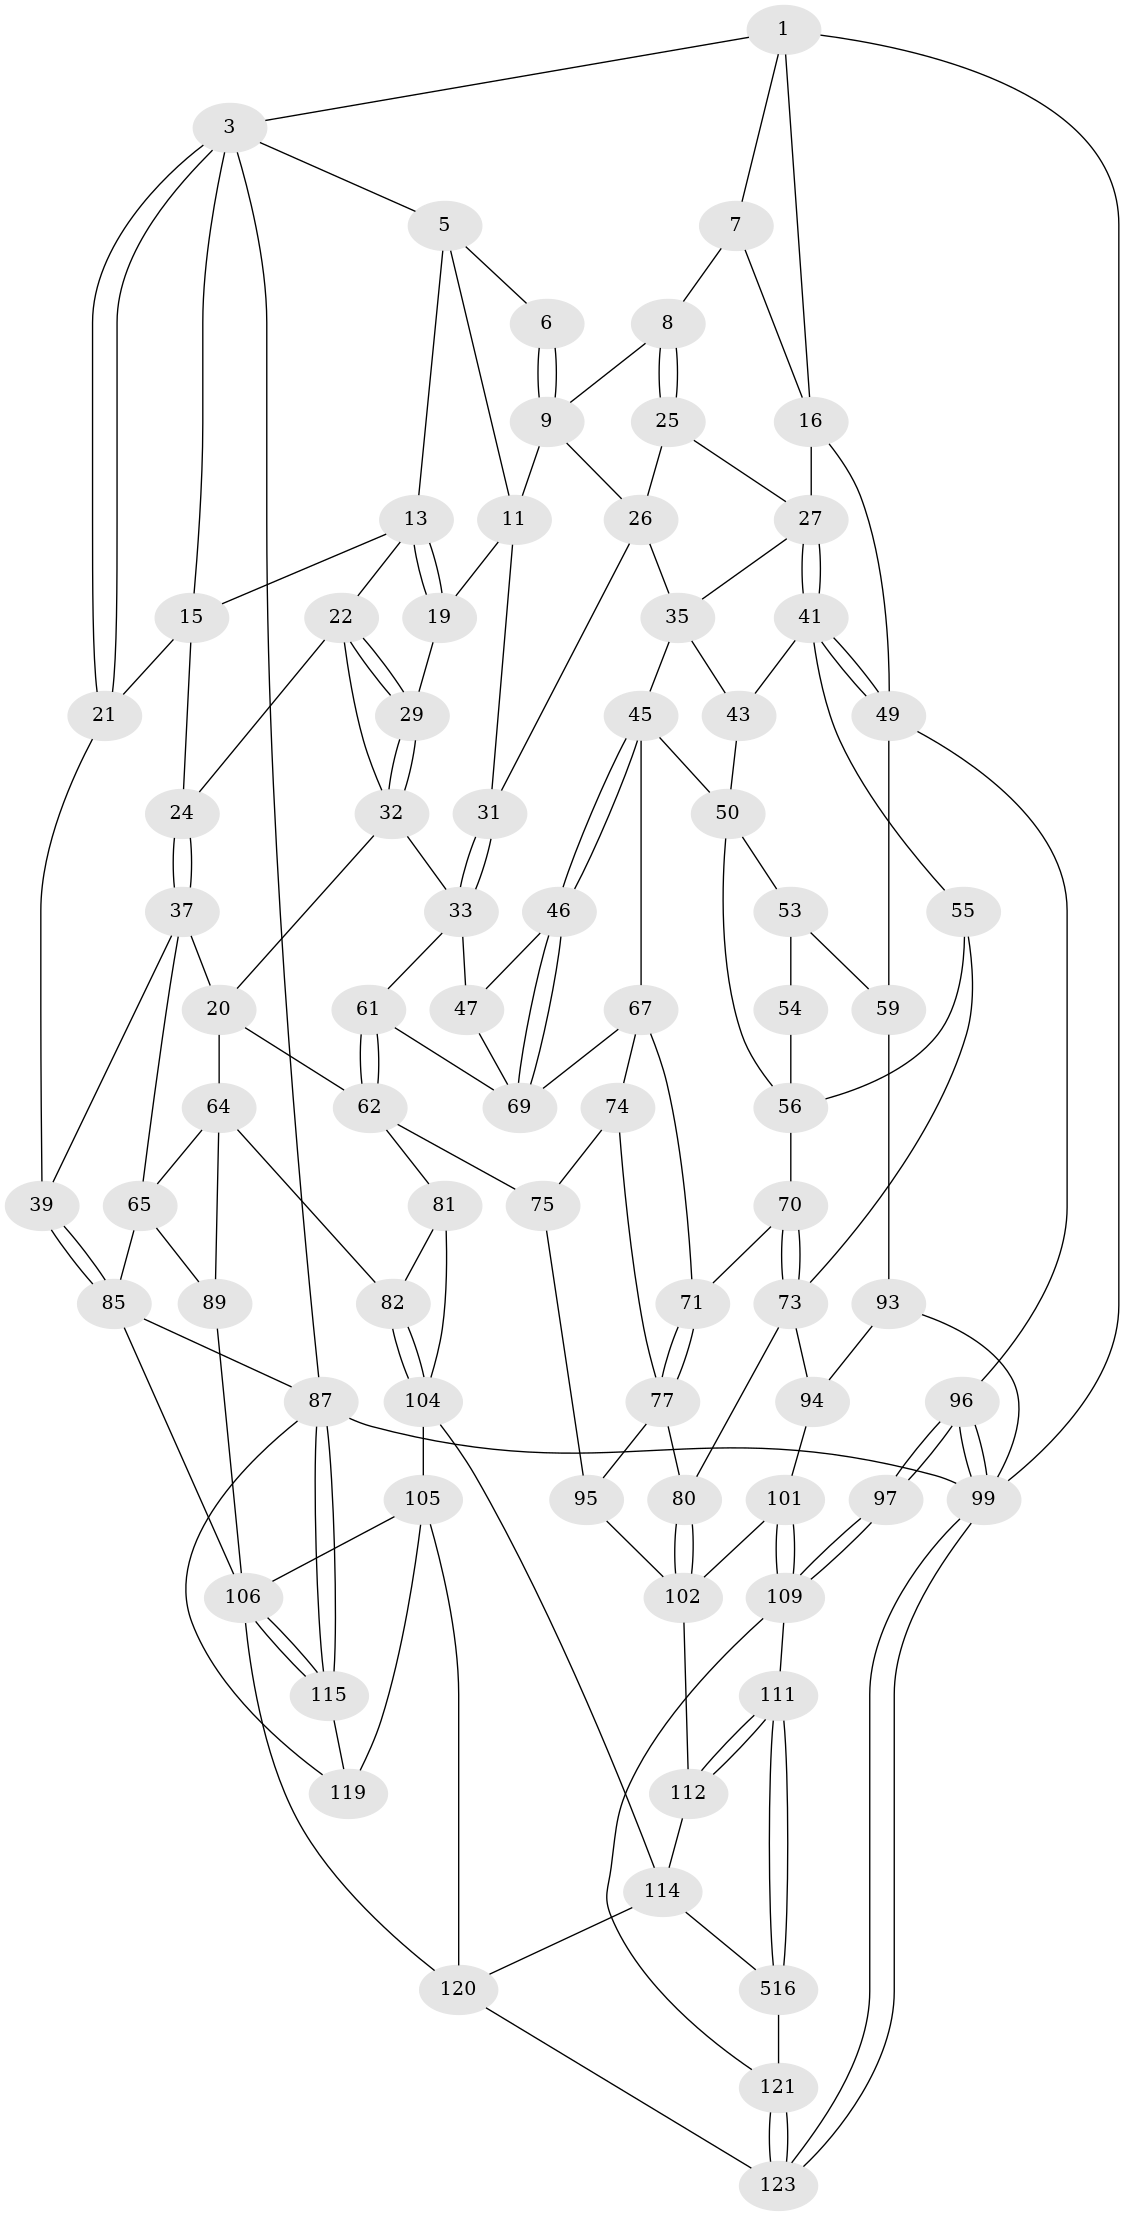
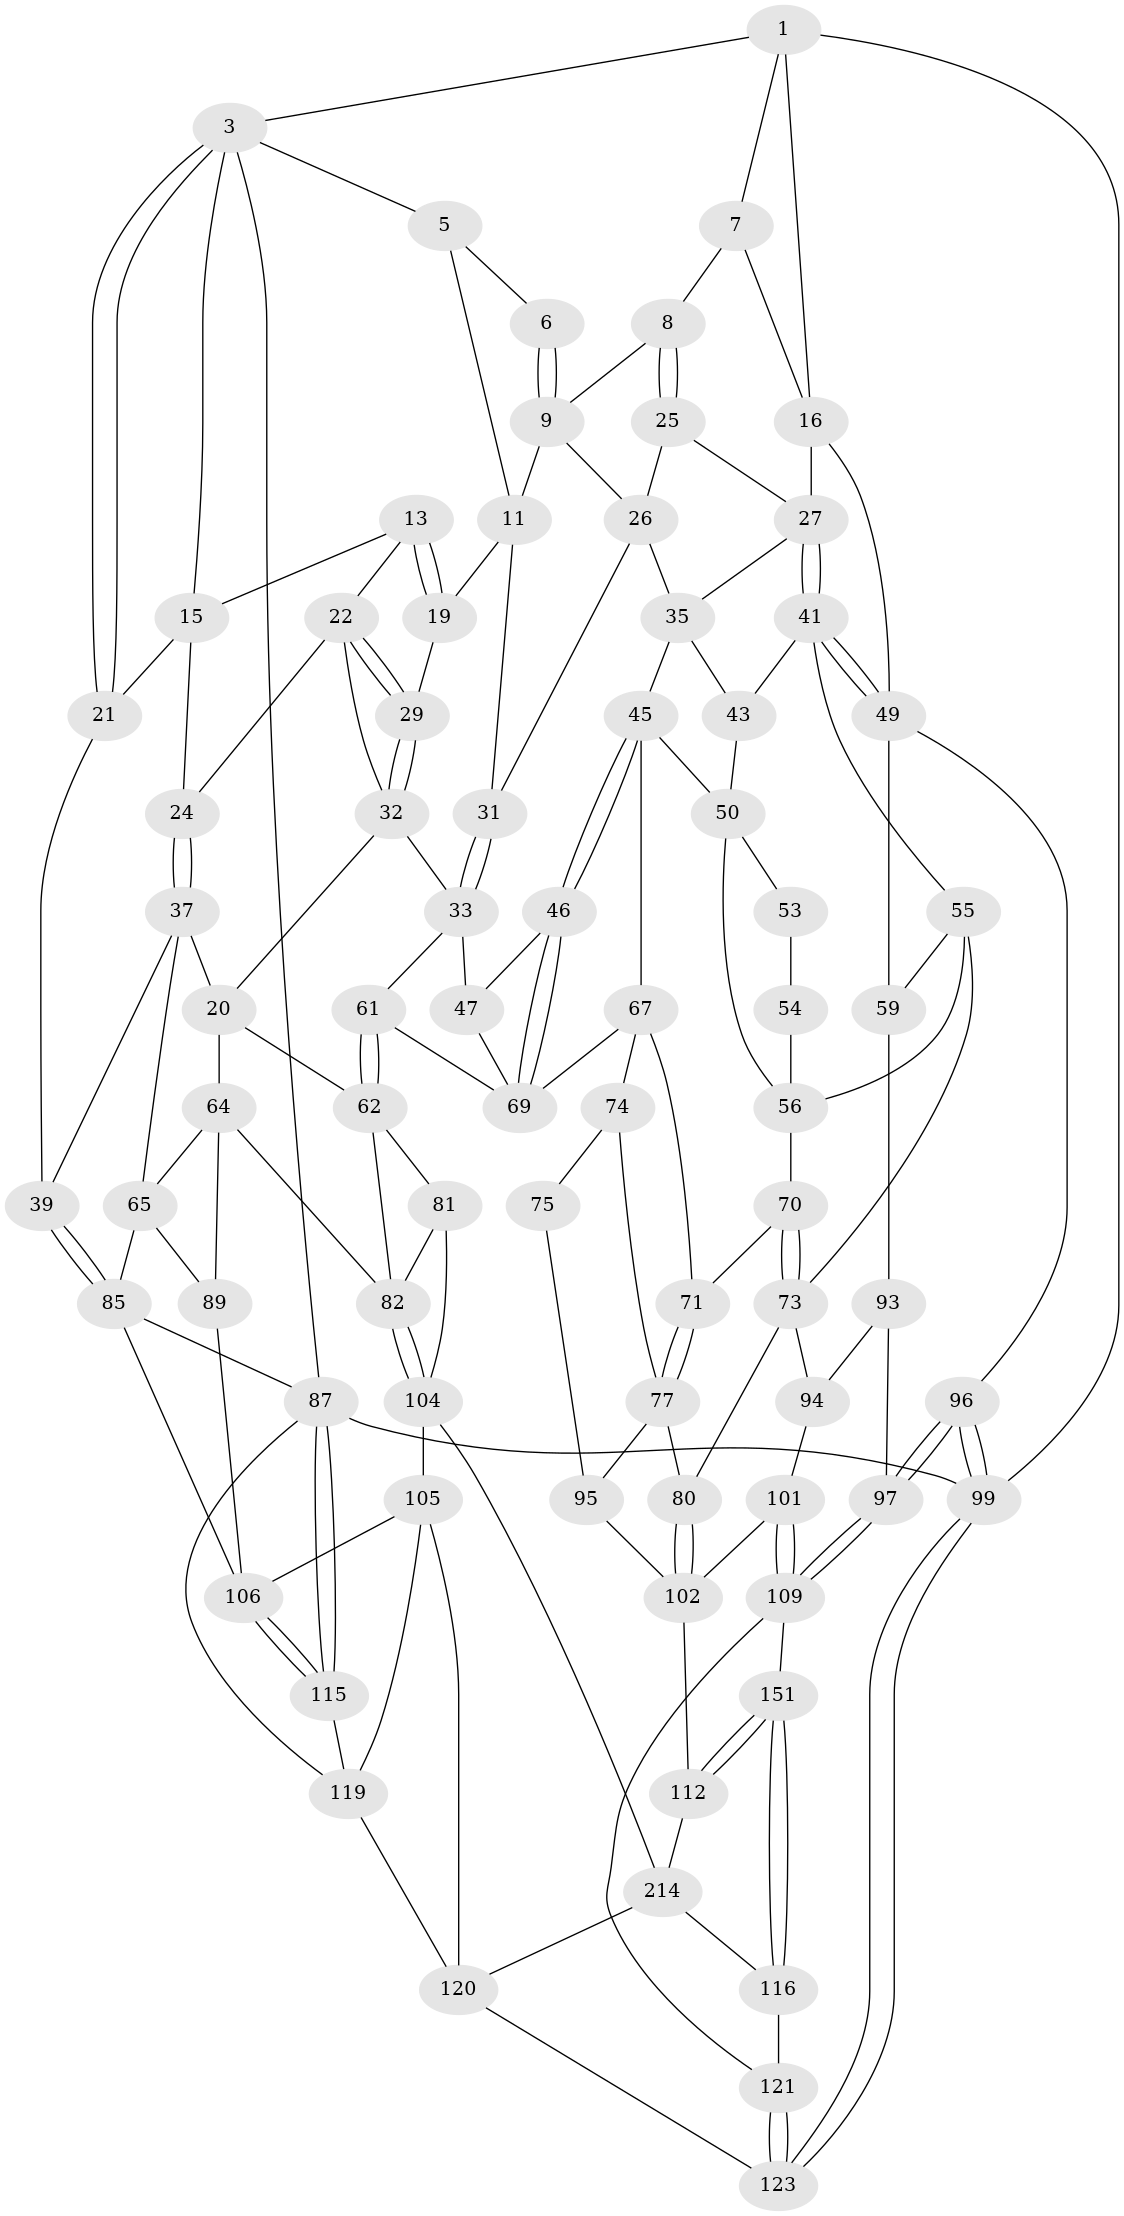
edge "5" -- "13": removed
edge "53" -- "59": now "55" -- "59"
edge "62" -- "75": now "62" -- "82"
edge "93" -- "99": now "93" -- "97"
node "111": label "111" -> "151"
edge "106" -- "120": now "119" -- "120"
node "114": label "114" -> "214"
node "516": label "516" -> "116"
